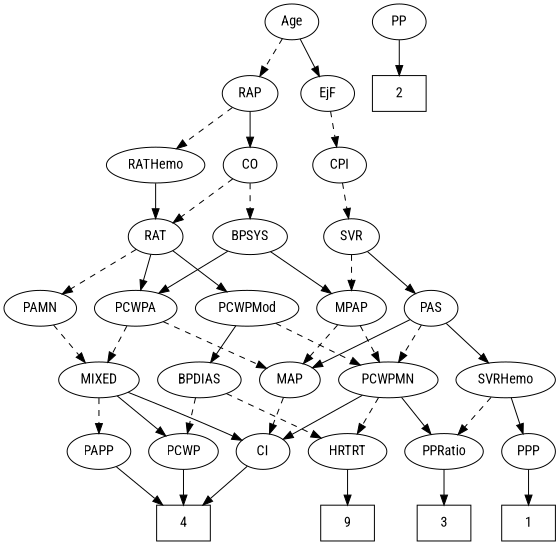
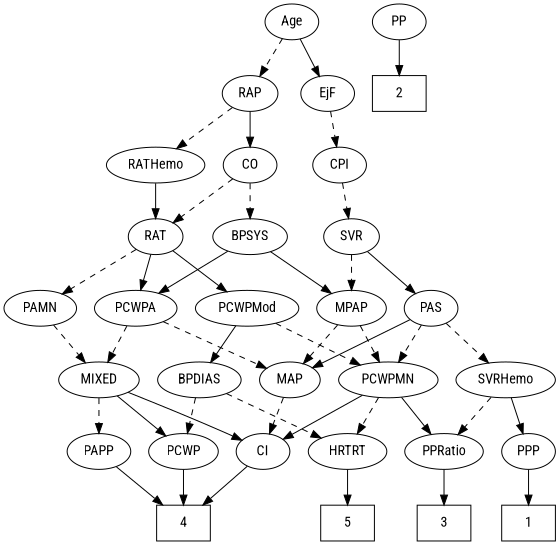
edge "PAS" -> "SVRHemo": style solid -> dashed
node "9": label "9" -> "5"
